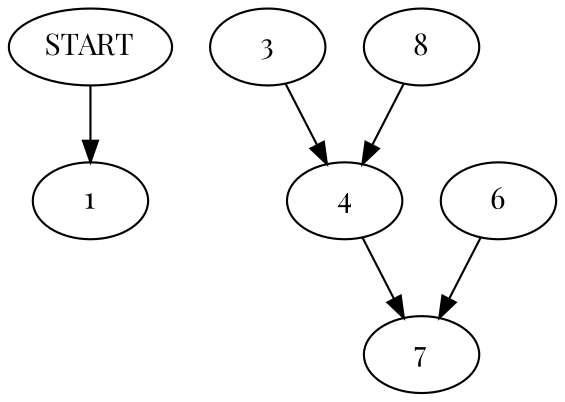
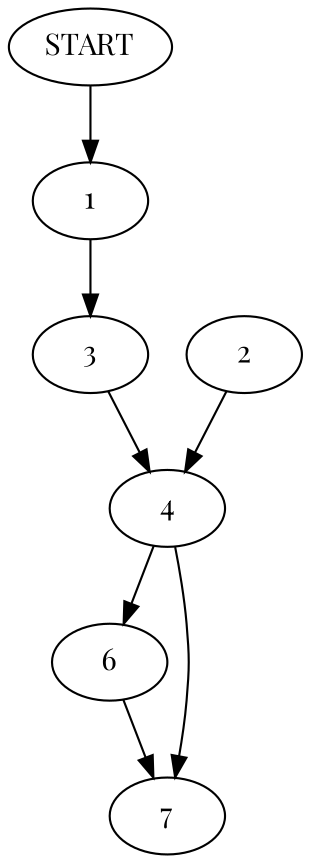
node "8": label "8" -> "2"
edge "1" -> "3": added
edge "4" -> "6": added
